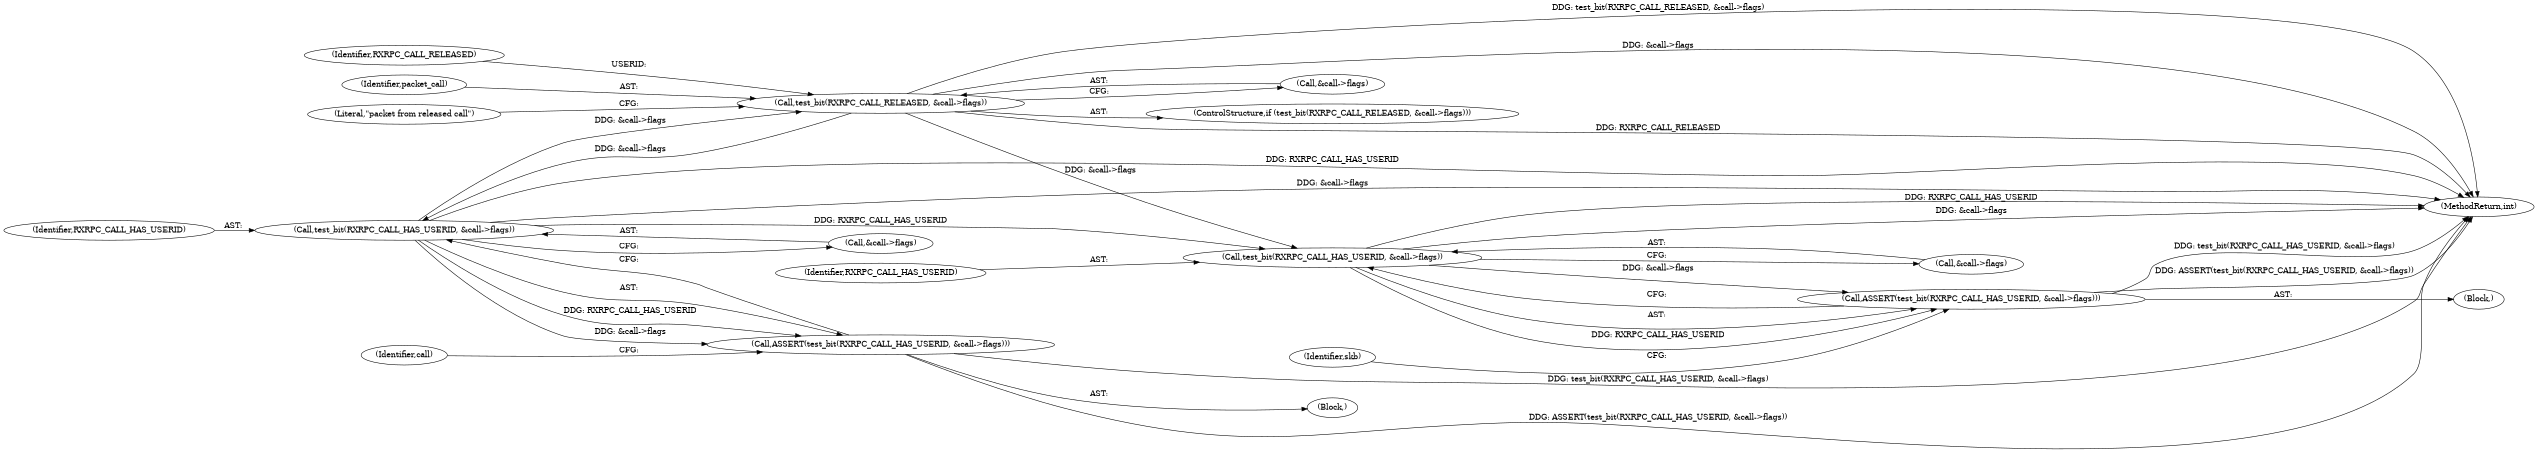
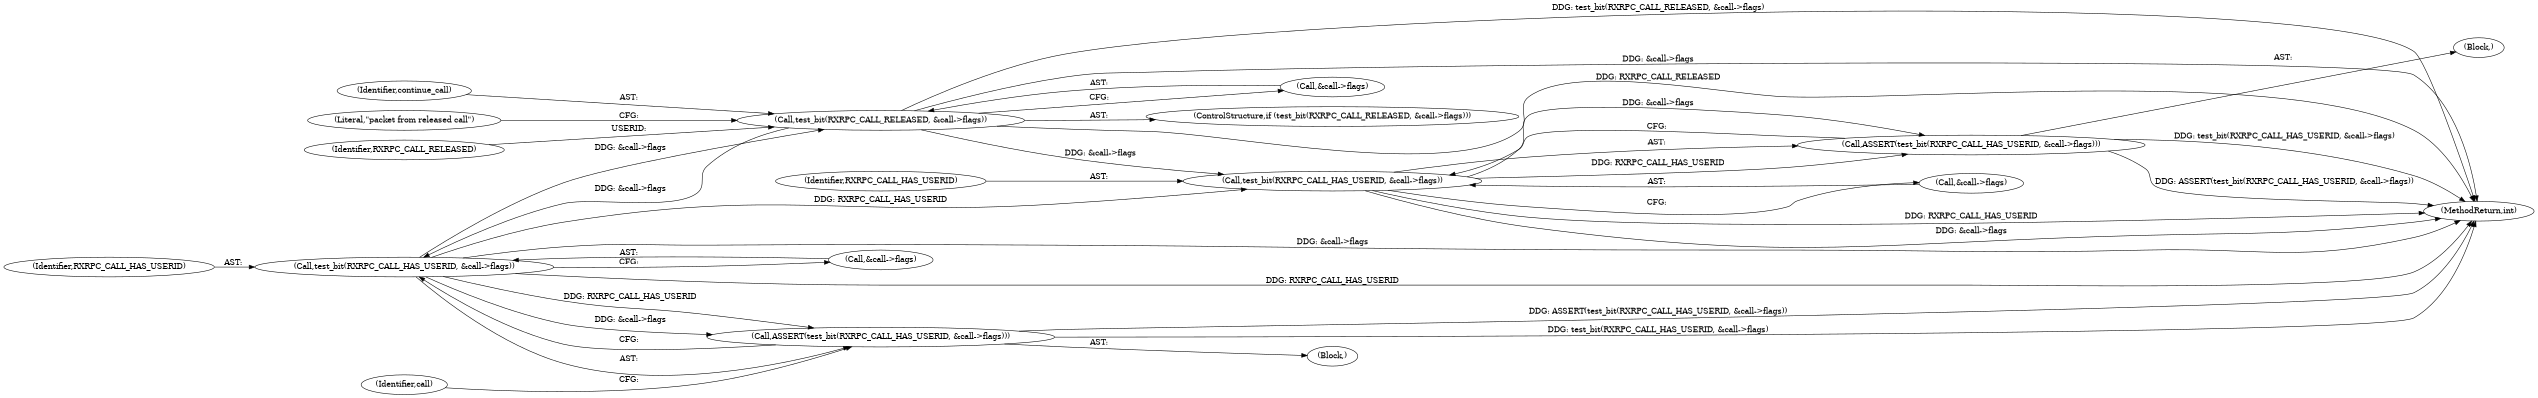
node "(Identifier,packet_call)": label "(Identifier,packet_call)" -> "(Identifier,continue_call)"
node "(Identifier,skb)": removed
